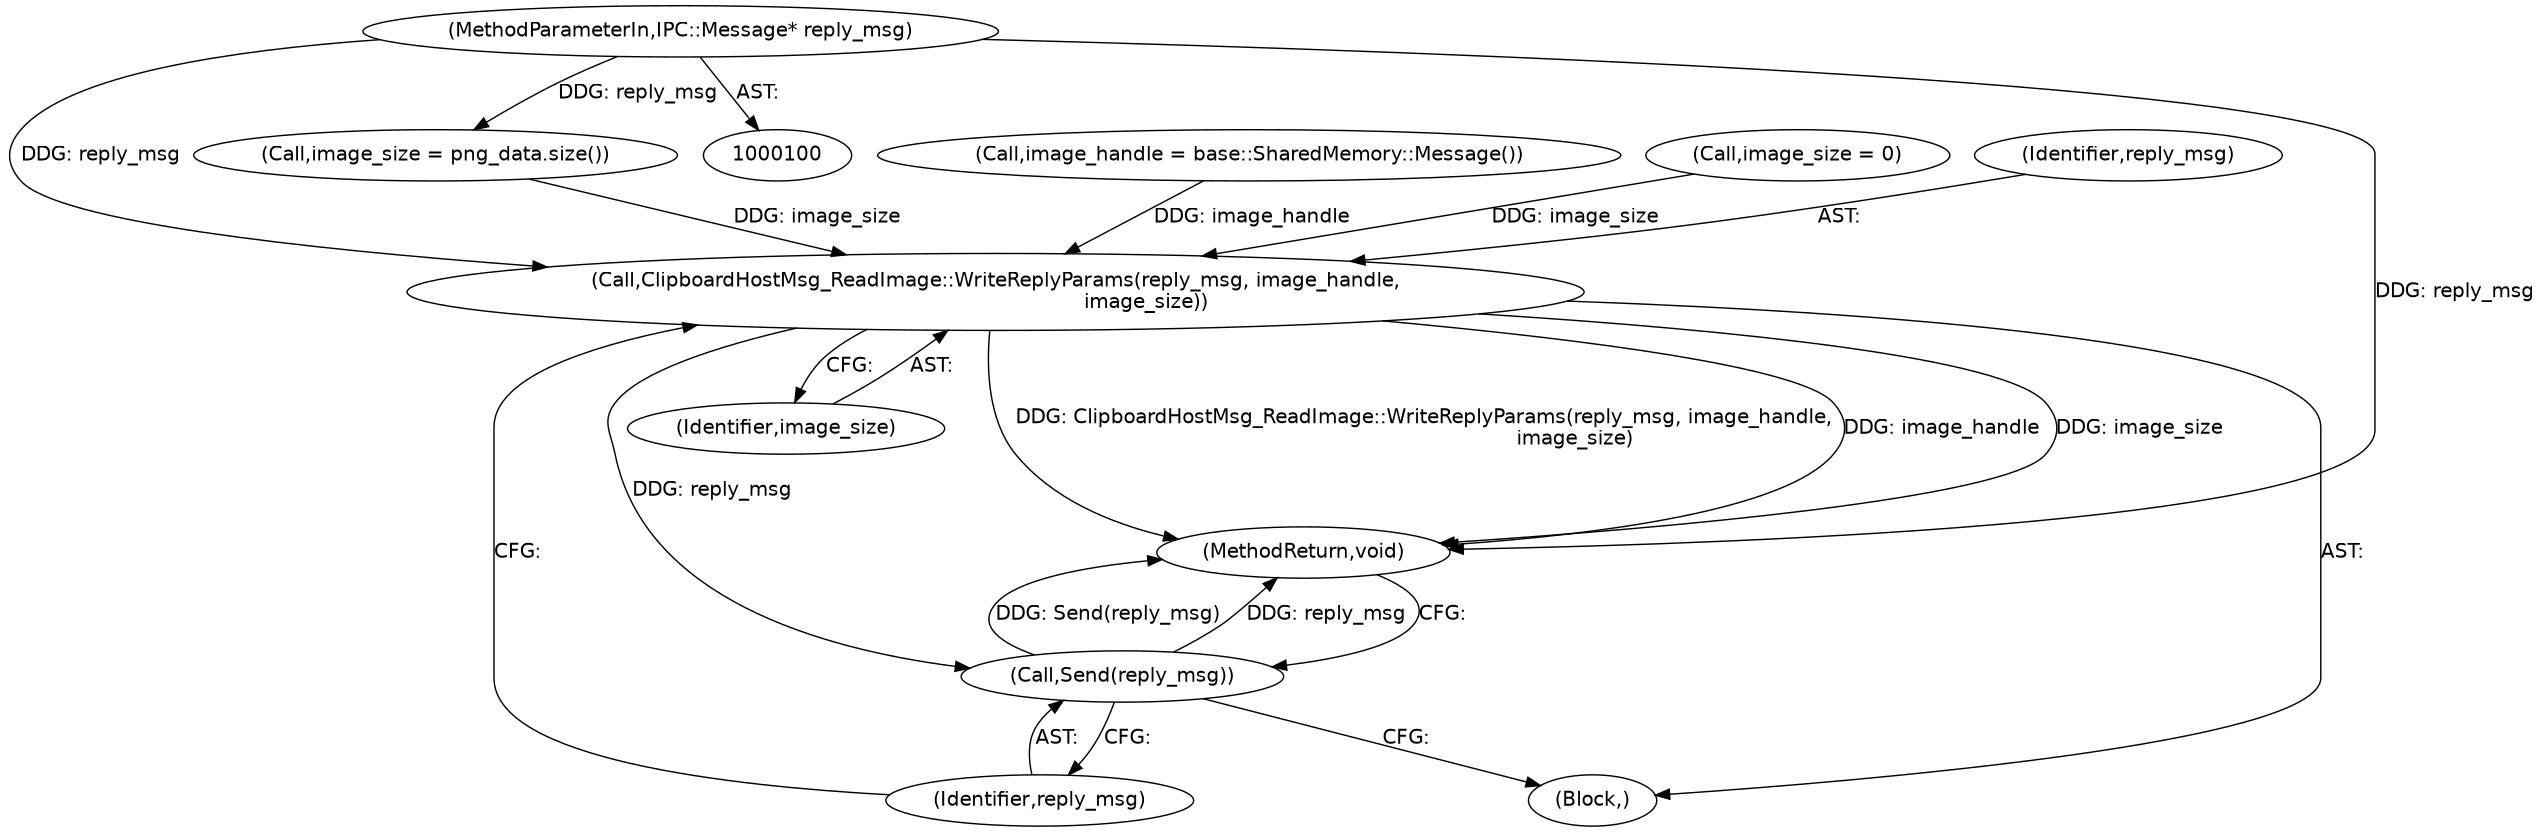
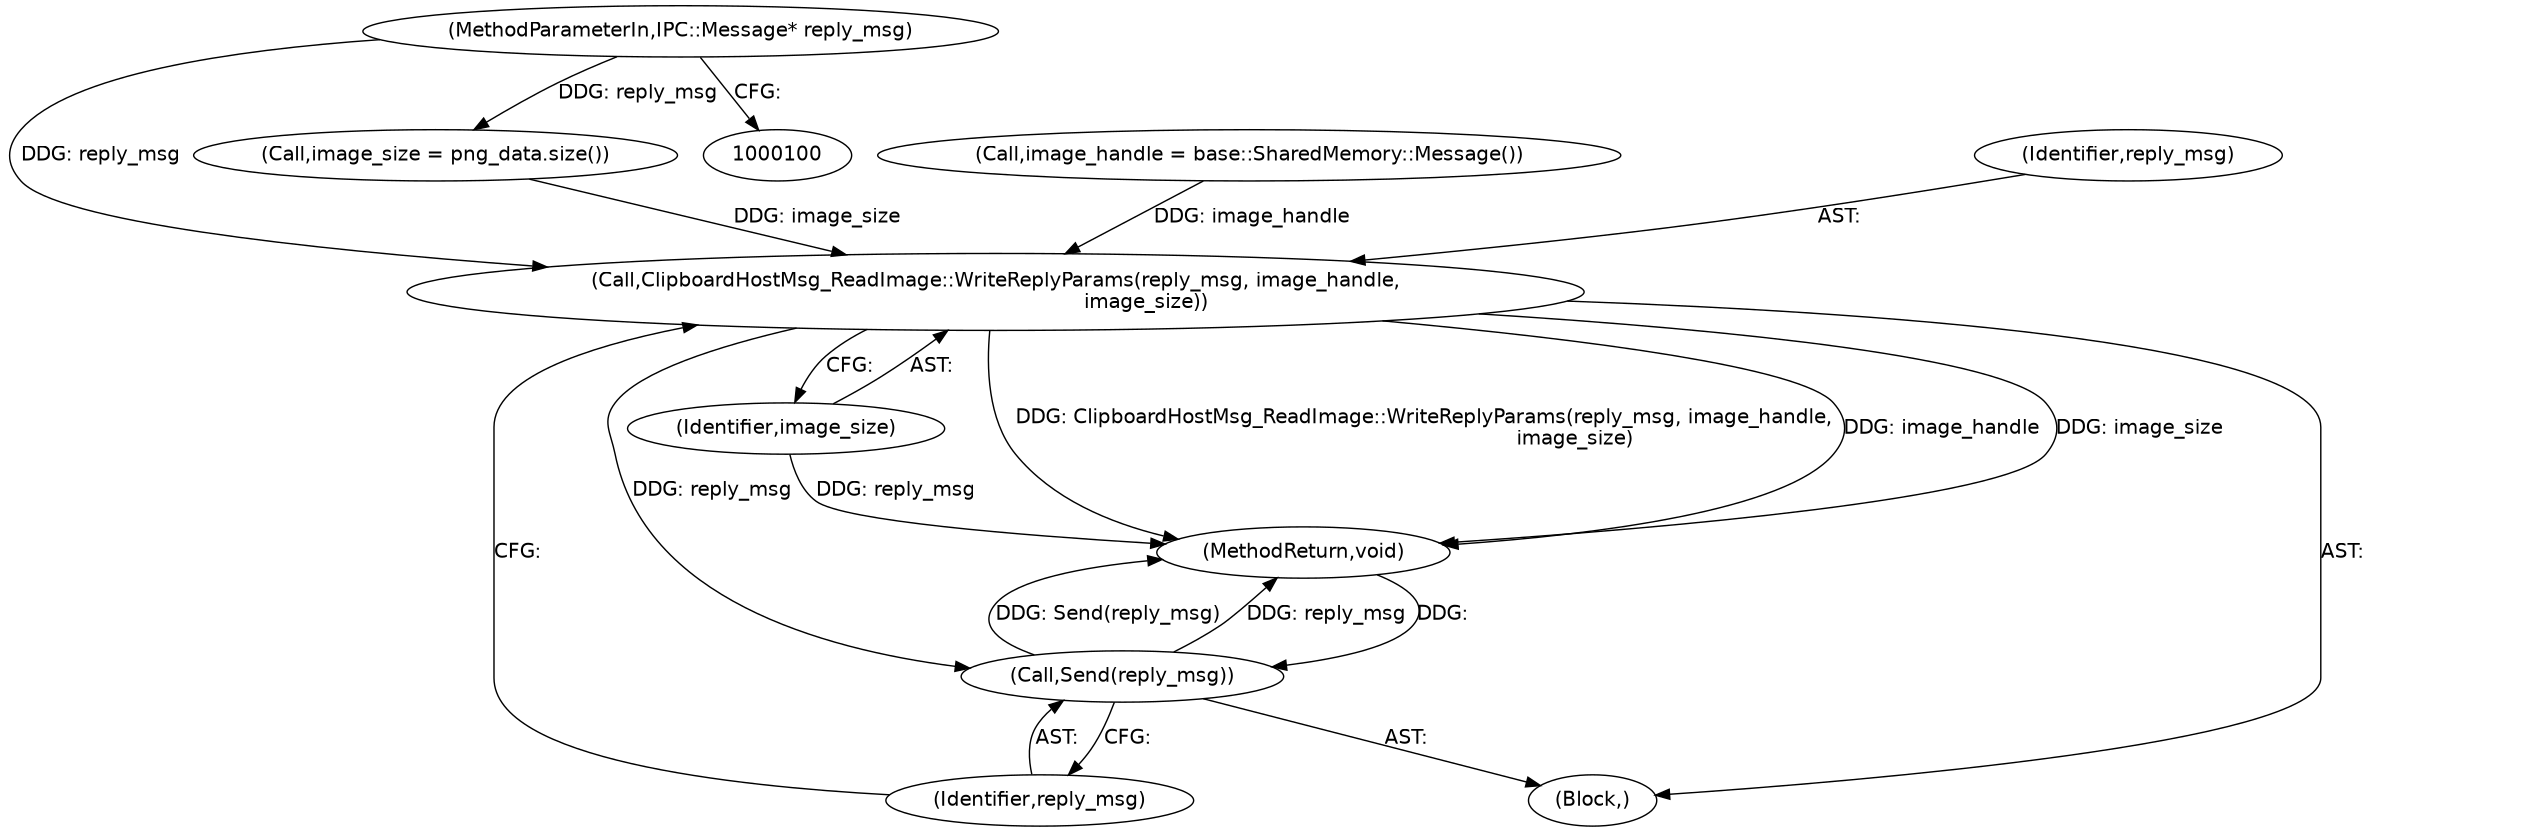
edge "(MethodParameterIn,IPC::Message* reply_msg)" -> "1000100": label "AST: " -> "CFG: "
edge "(MethodParameterIn,IPC::Message* reply_msg)" -> "(MethodReturn,void)": now "(Identifier,image_size)" -> "(MethodReturn,void)"
node "(Call,image_size = 0)": removed
edge "(MethodReturn,void)" -> "(Call,Send(reply_msg))": label "CFG: " -> "DDG: "
edge "(Call,Send(reply_msg))" -> "(Block,)": label "CFG: " -> "AST: "
